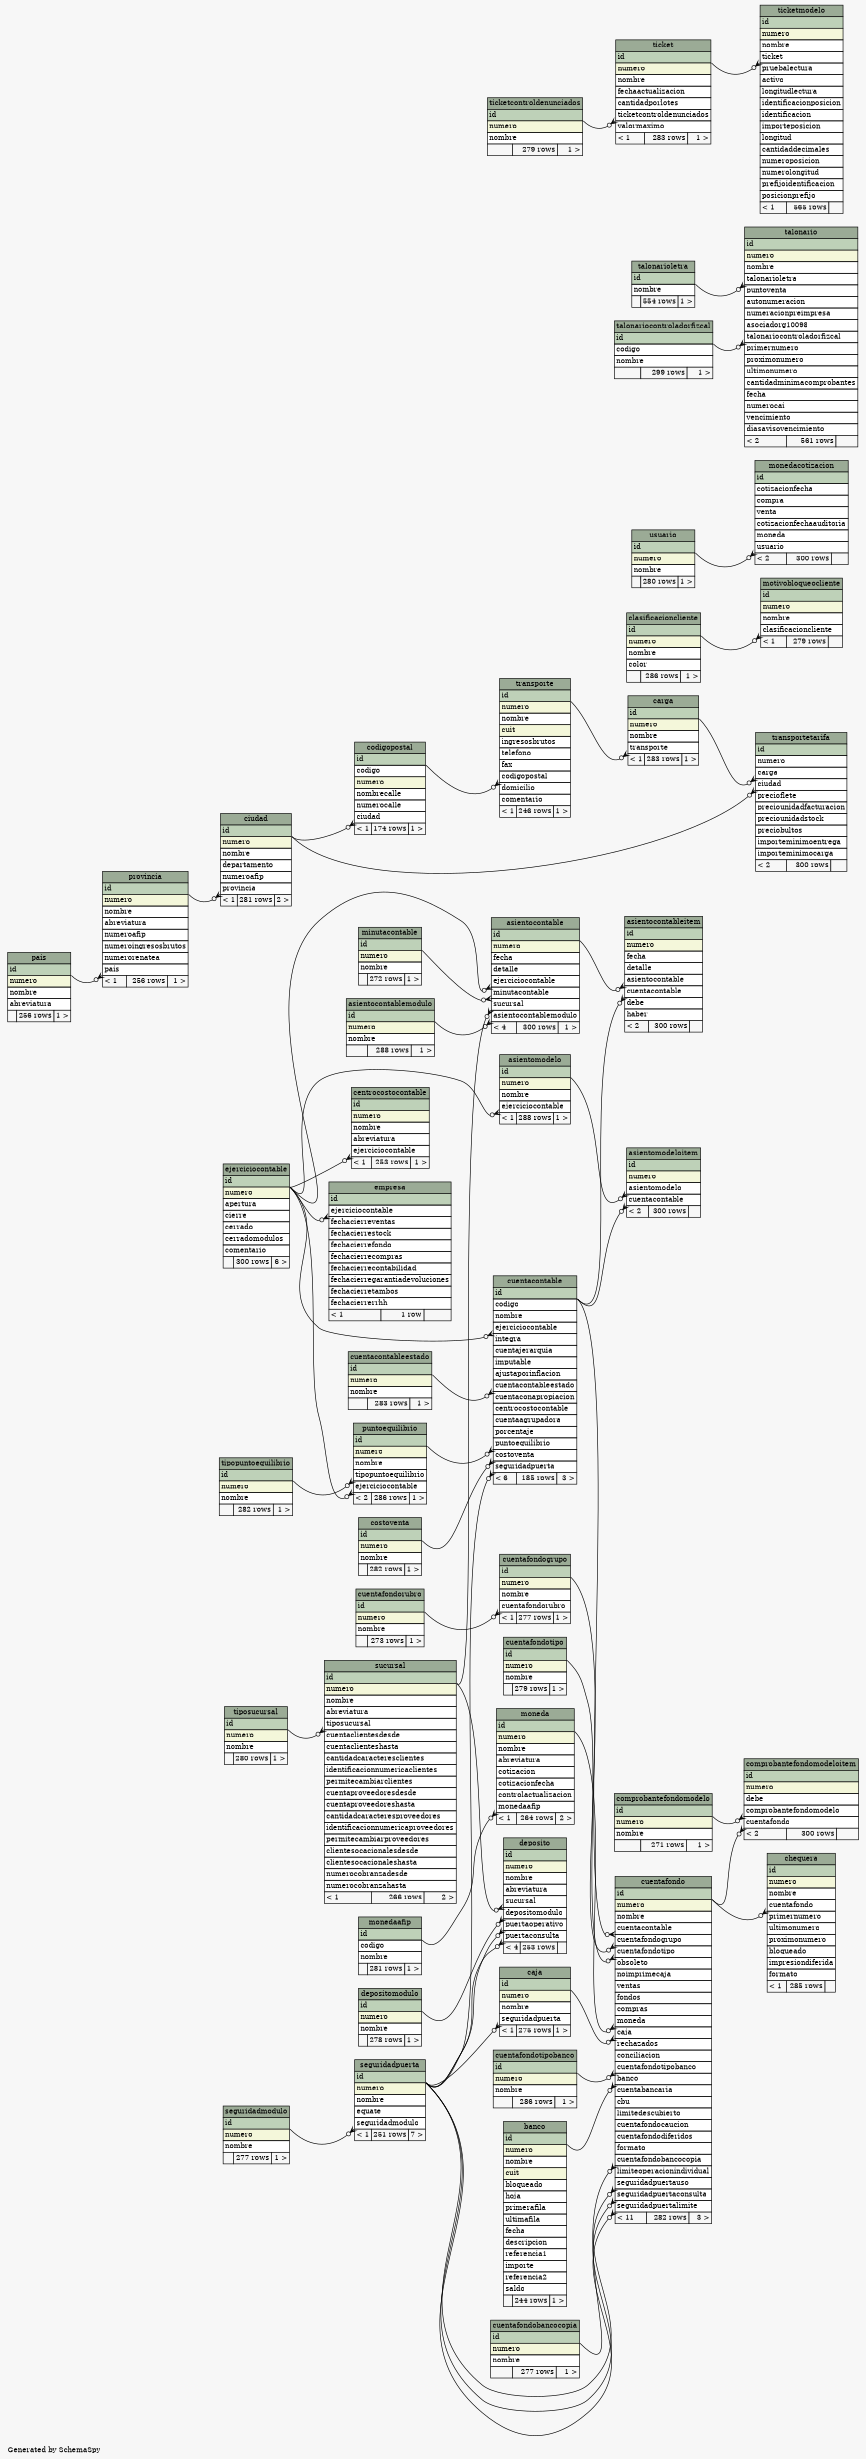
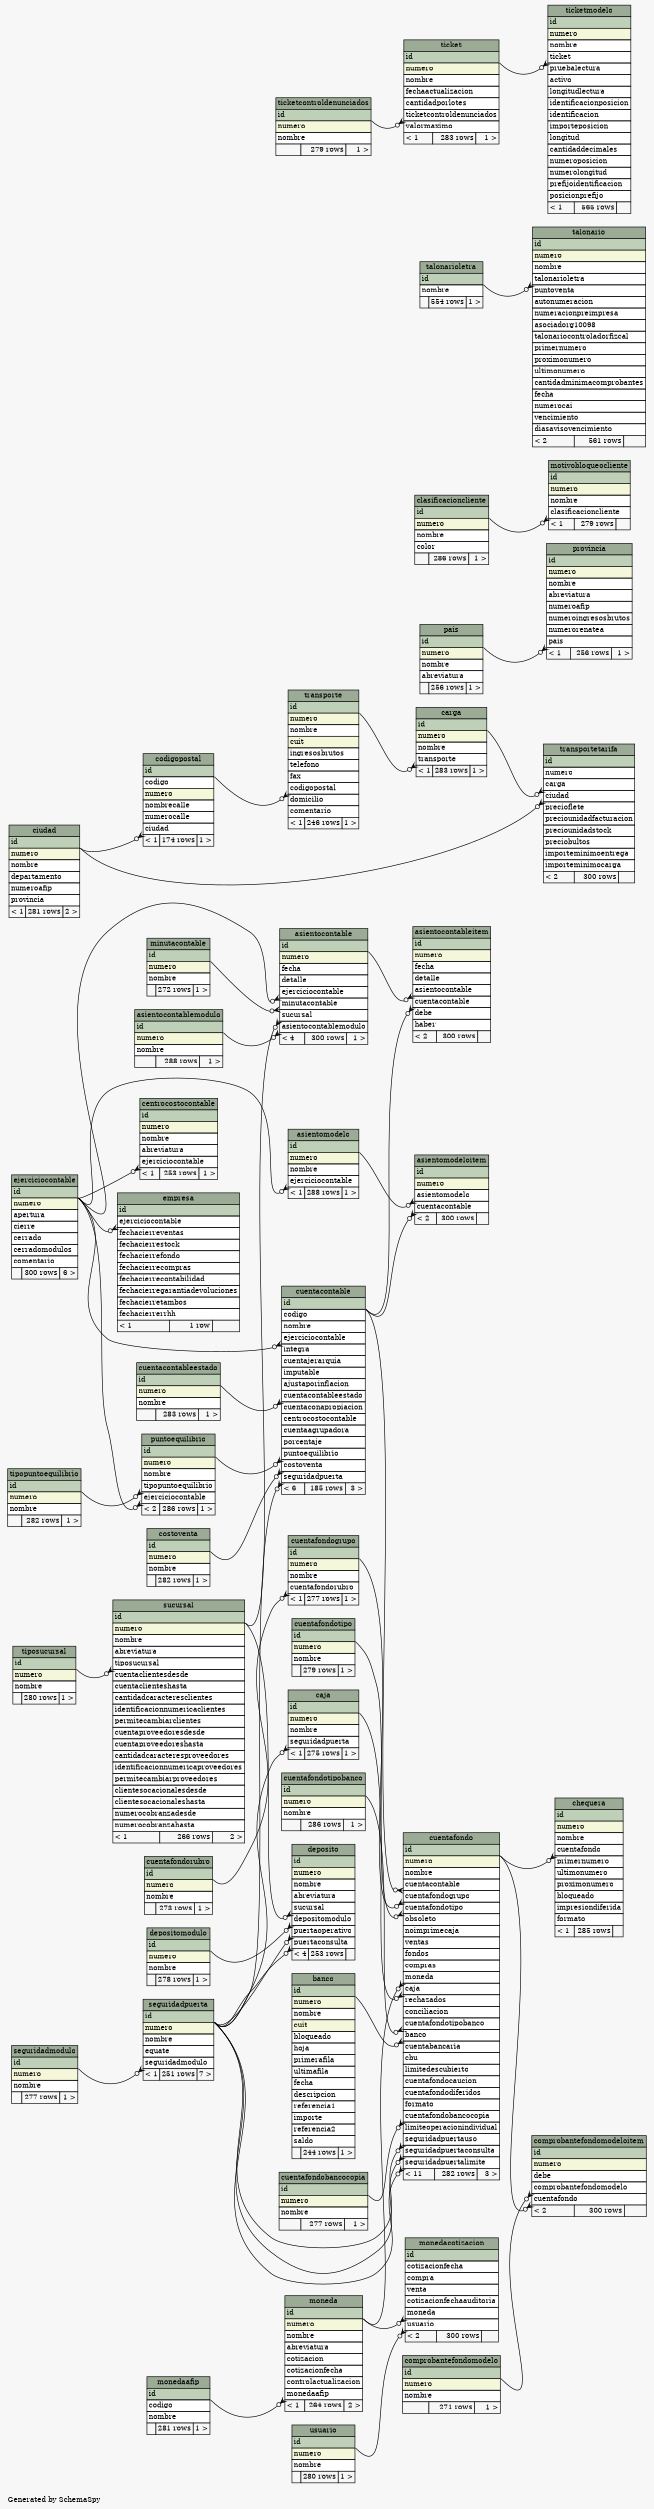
node "talonariocontroladorfizcal": removed
edge "provincia" -> "ciudad": removed
edge "moneda" -> "monedacotizacion": added
